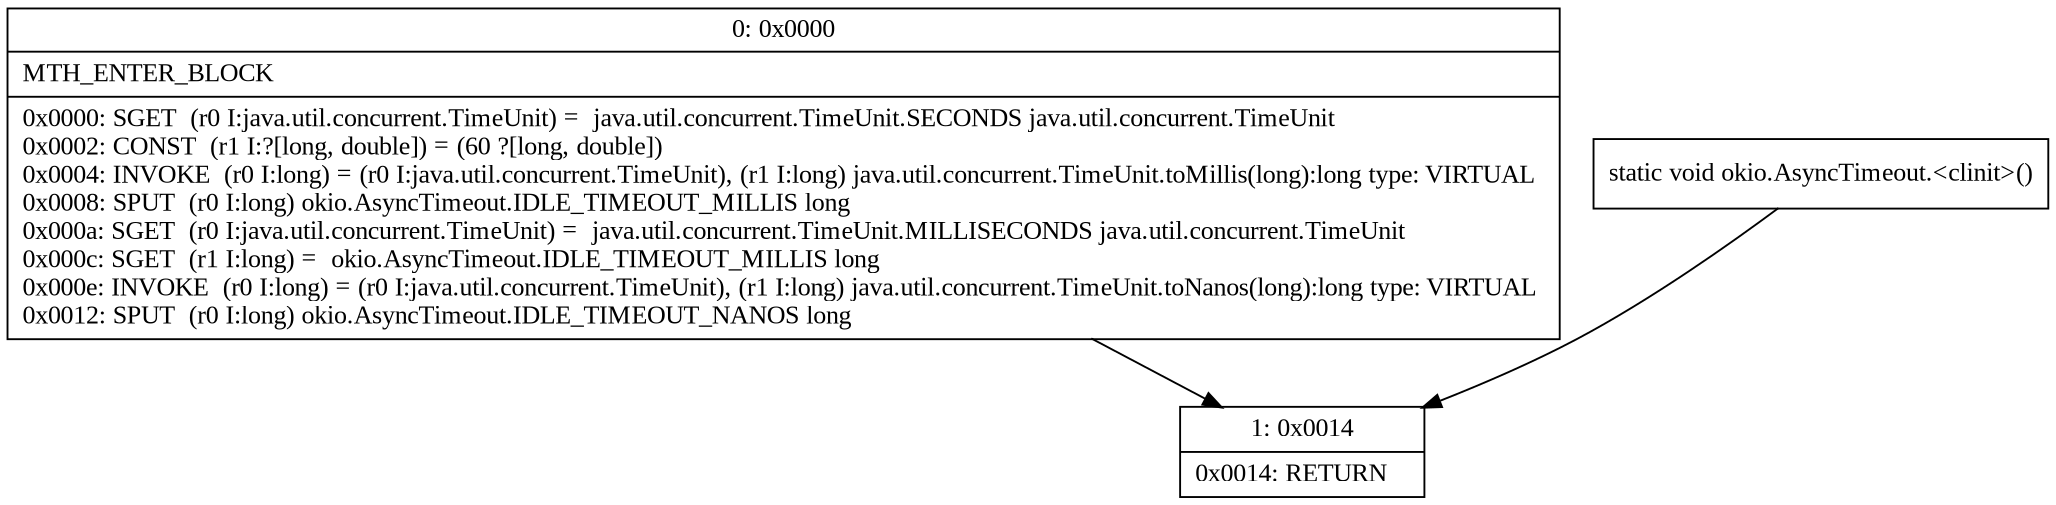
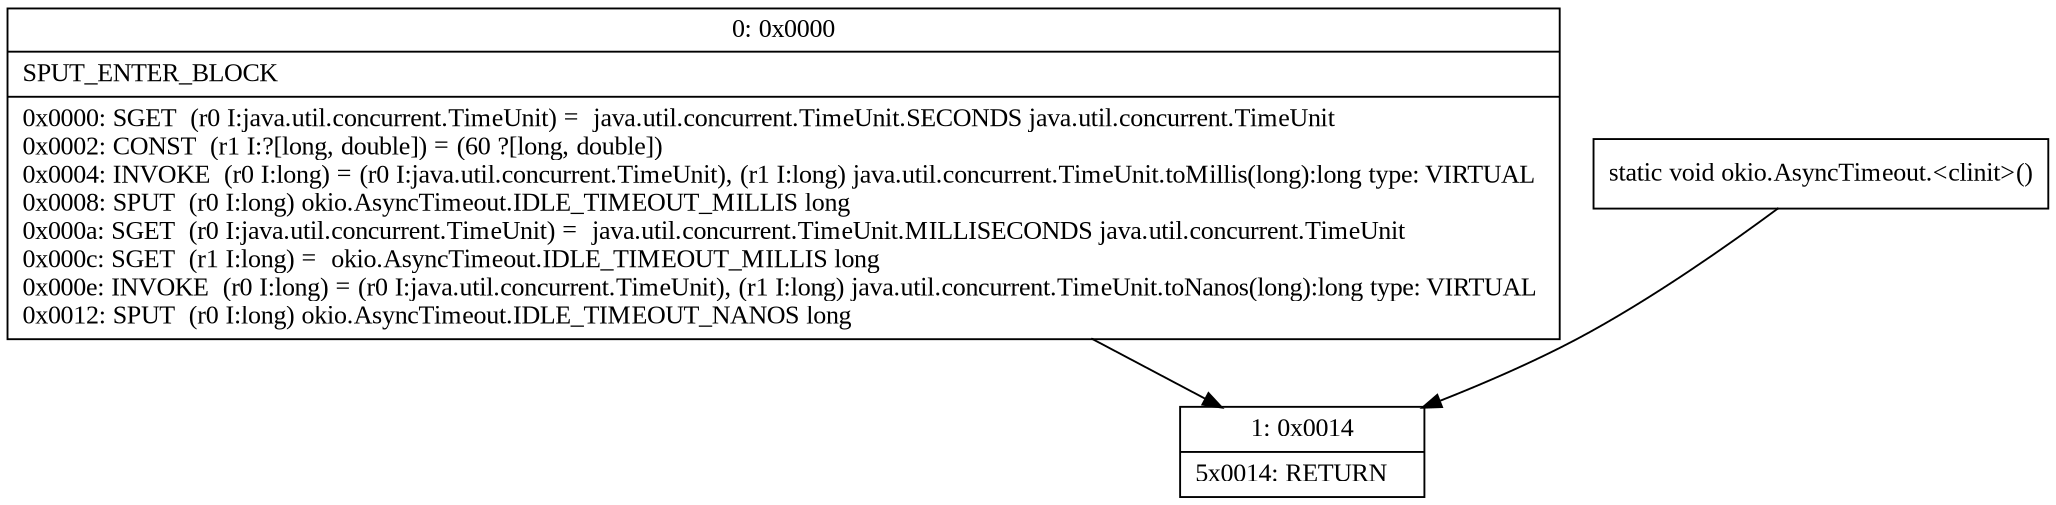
node "0: 0x0000": text "MTH_ENTER_BLOCK" -> "SPUT_ENTER_BLOCK"
node "1: 0x0014": text "0x0014: RETURN" -> "5x0014: RETURN"
